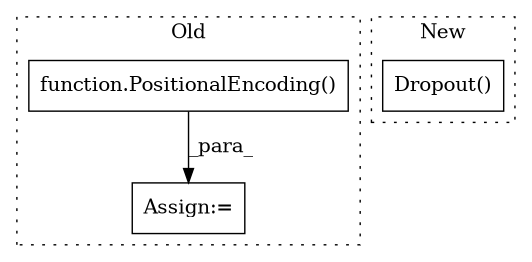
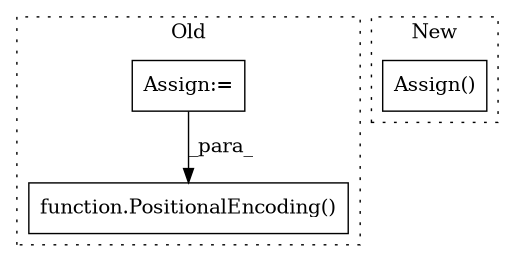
node "Dropout()": label "Dropout()" -> "Assign()"
edge "function.PositionalEncoding()" -> "Assign:=": reversed
